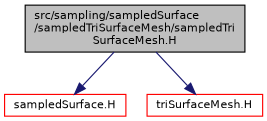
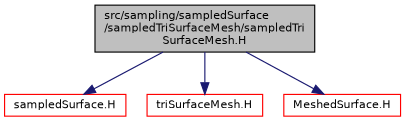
node "MeshedSurface.H": added
